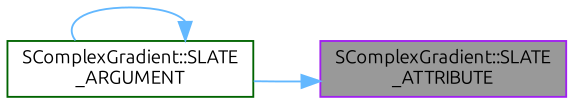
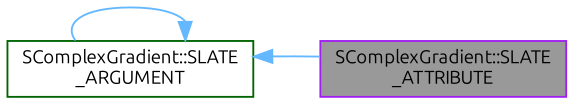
edge "SComplexGradient::SLATE _ARGUMENT" -> "SComplexGradient::SLATE _ATTRIBUTE": reversed
